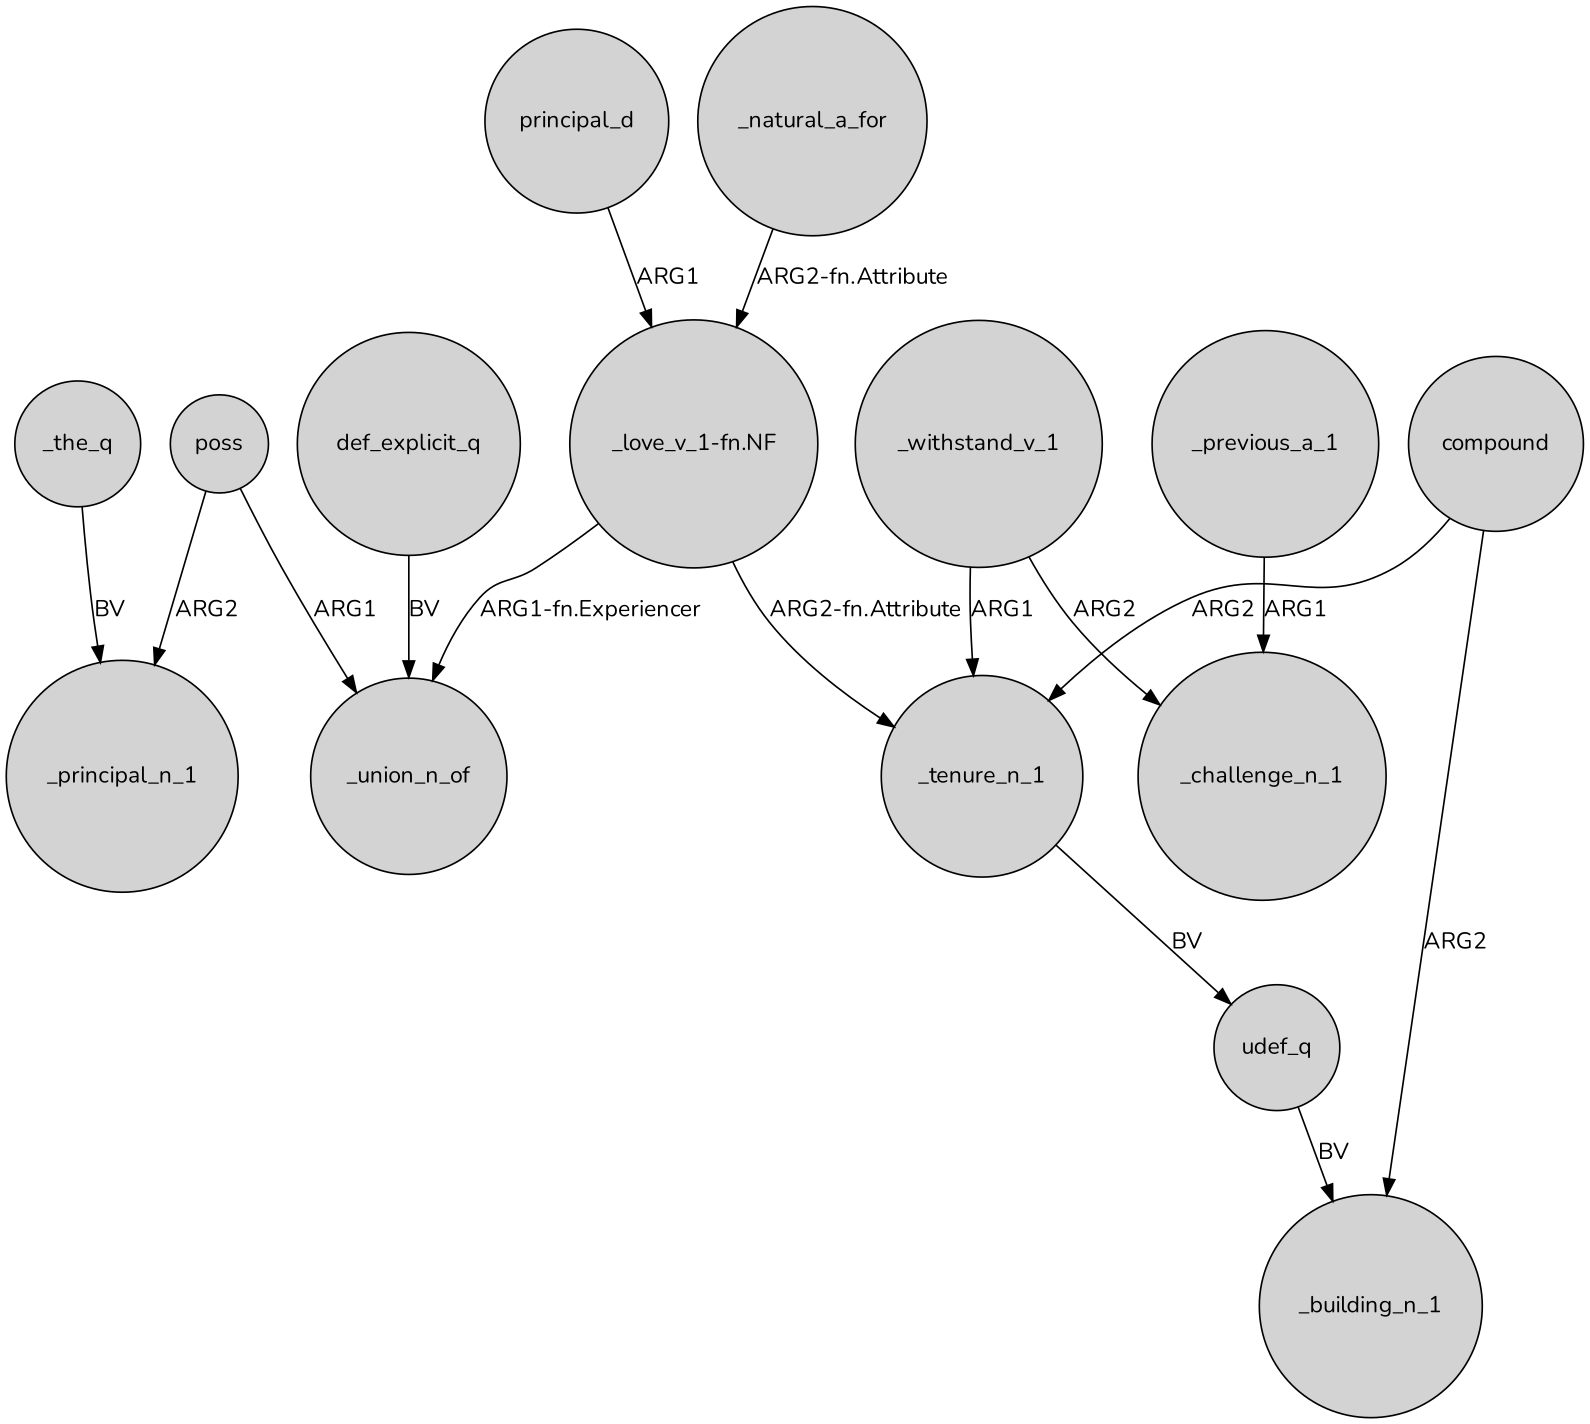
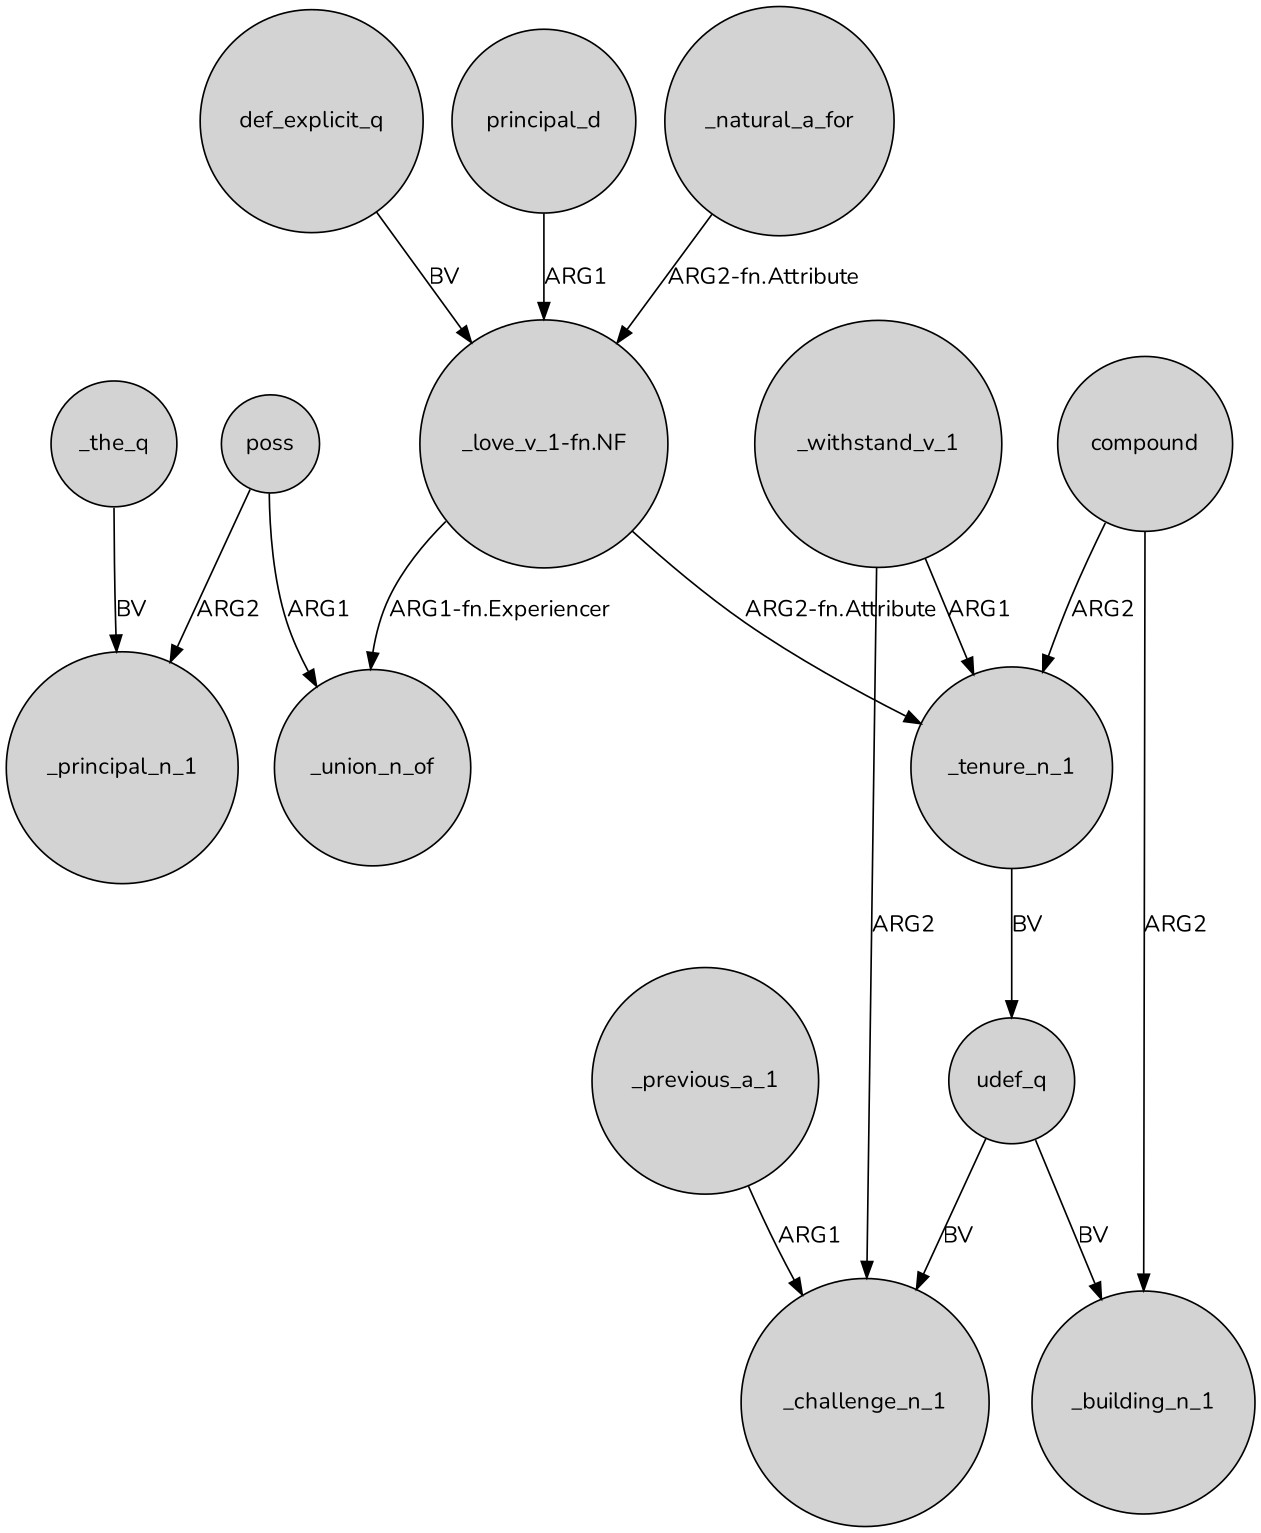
edge "def_explicit_q" -> "_union_n_of": now "def_explicit_q" -> "_love_v_1-fn.NF"
edge "udef_q" -> "_challenge_n_1": added, label "BV"
